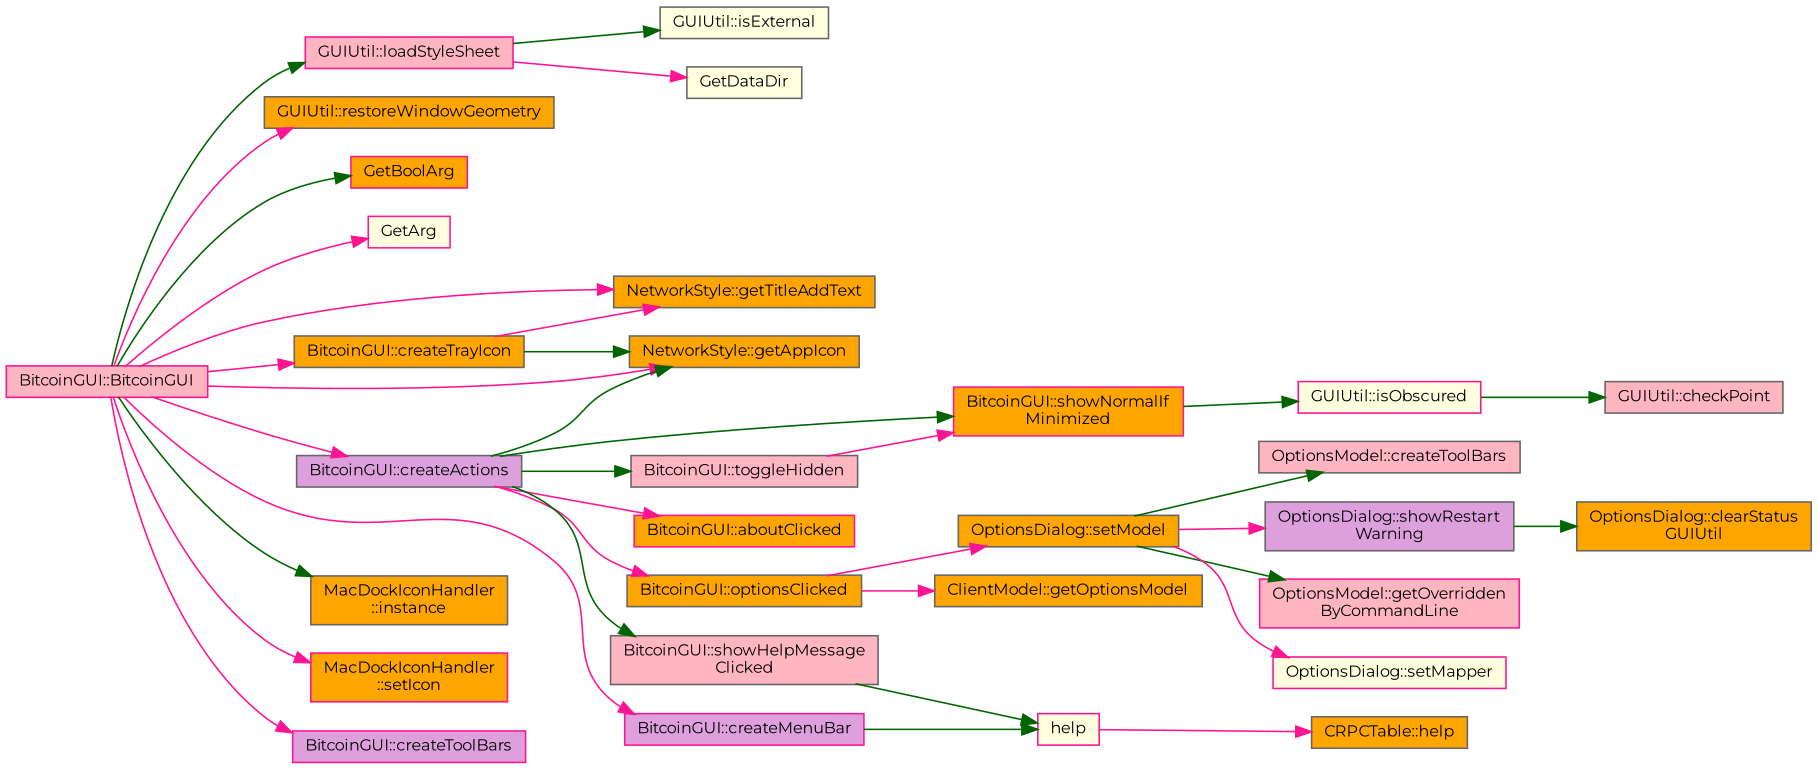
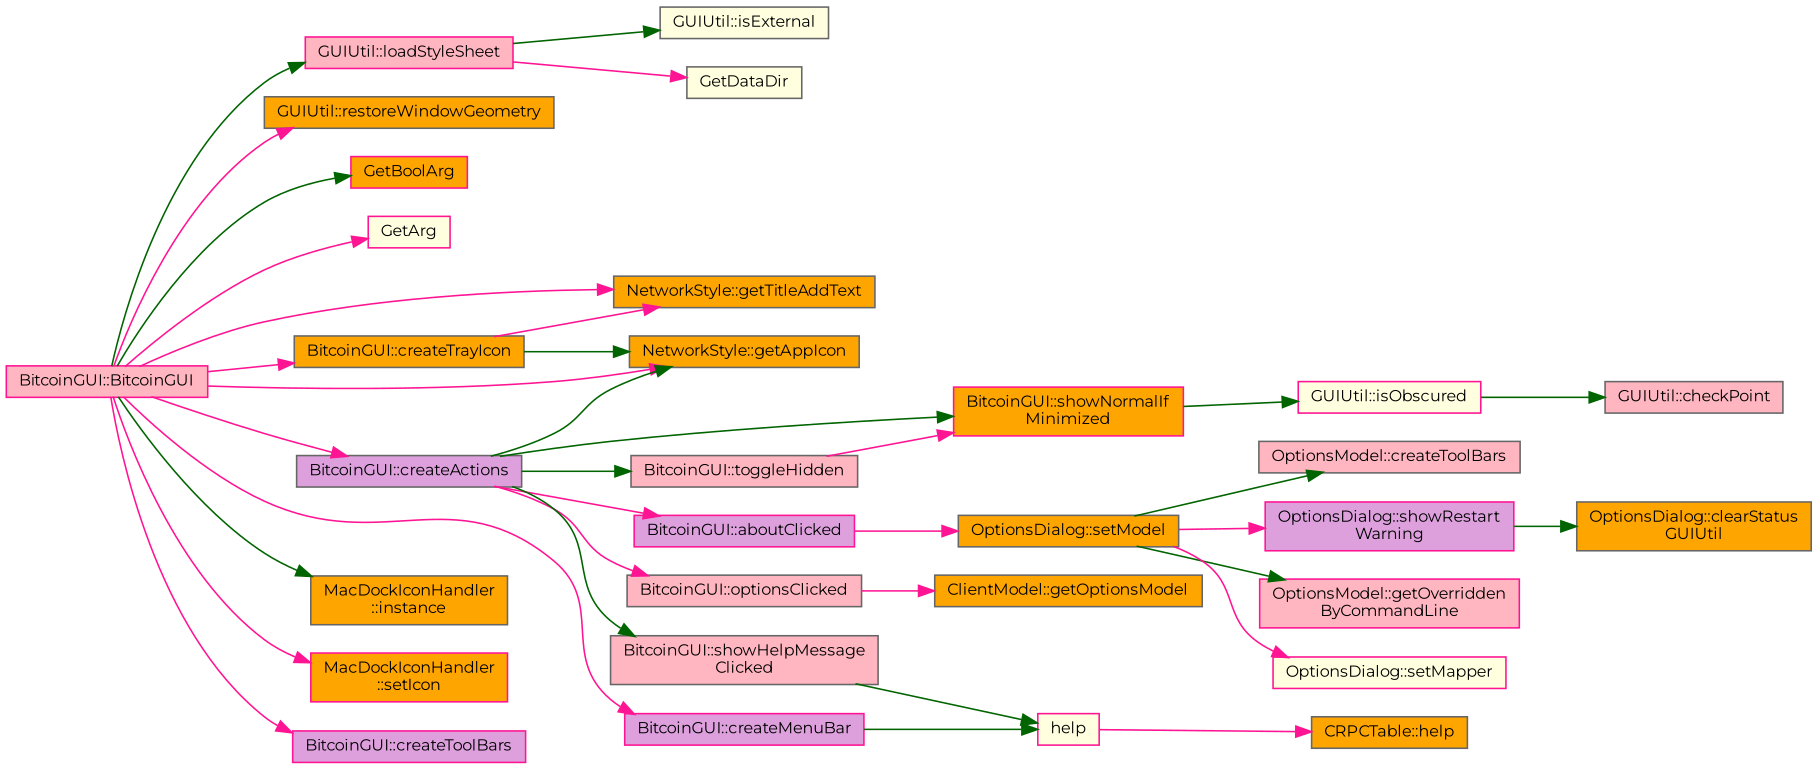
node "OptionsDialog::showRestart Warning": color gray40 -> deeppink
node "BitcoinGUI::aboutClicked": fillcolor orange -> plum
edge "BitcoinGUI::optionsClicked" -> "OptionsDialog::setModel": now "BitcoinGUI::aboutClicked" -> "OptionsDialog::setModel"
node "BitcoinGUI::optionsClicked": fillcolor orange -> lightpink
